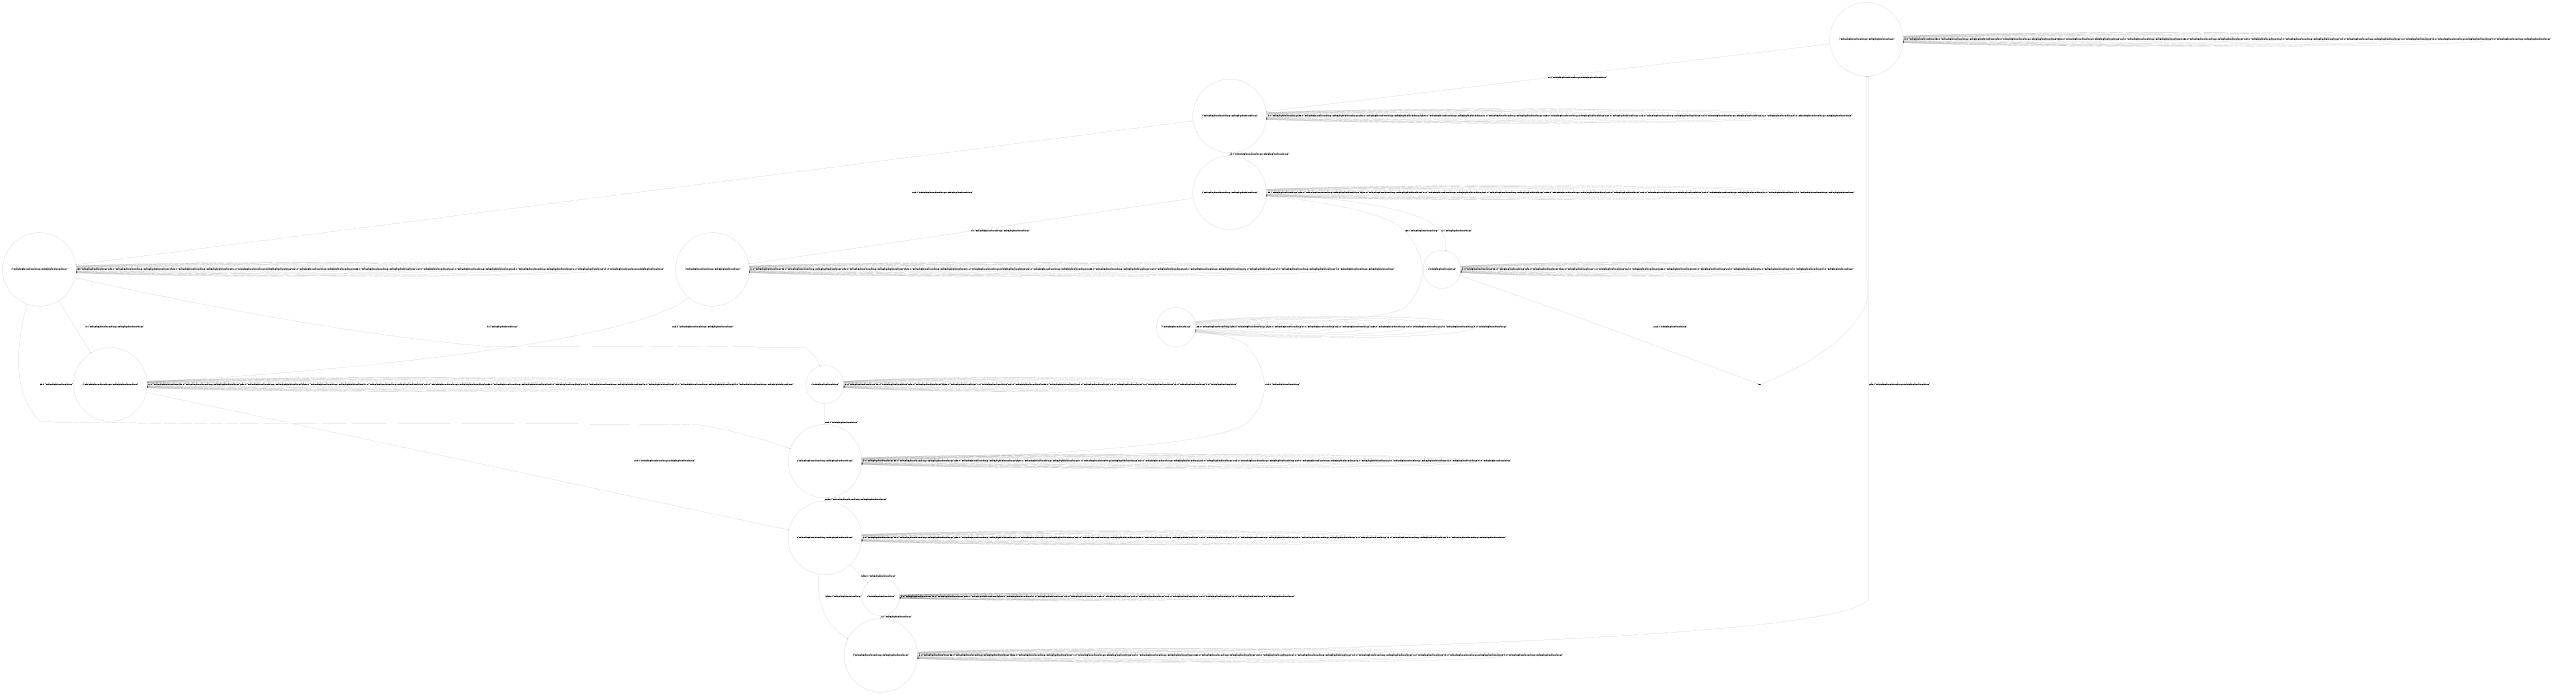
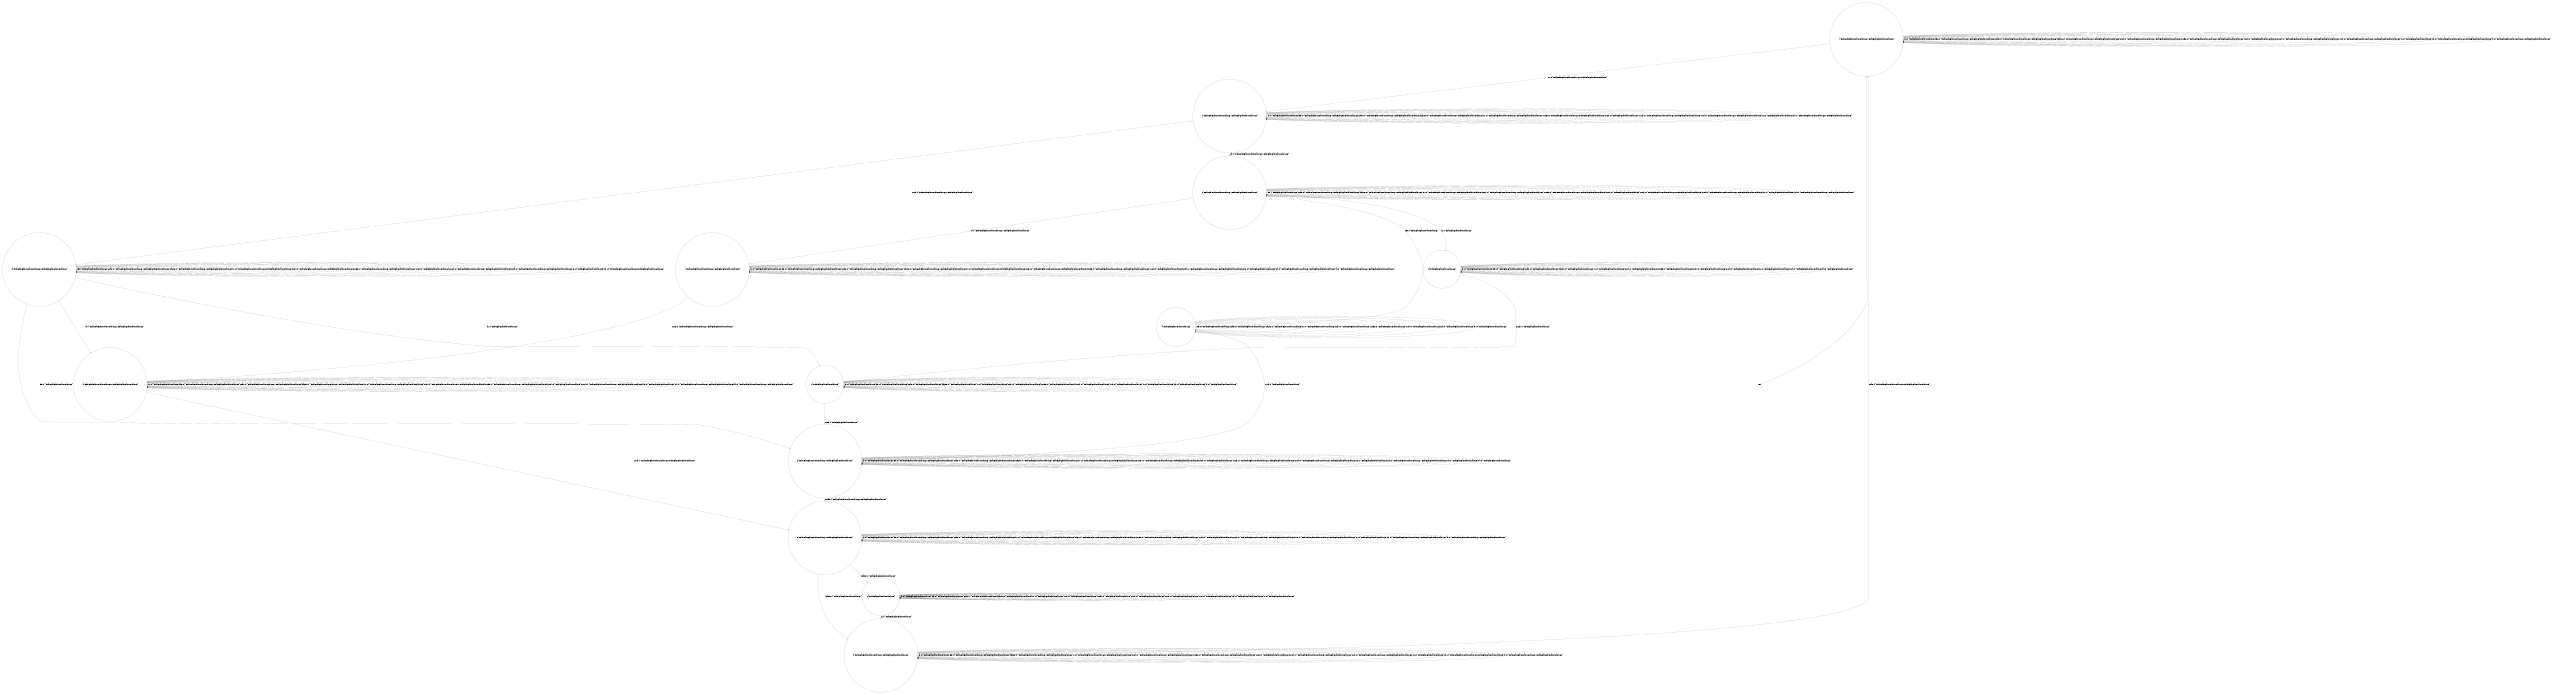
edge "10@[((EUR and TEA and CAP and TON and not DOL and not COF))]" -> "__not0": now "10@[((EUR and TEA and CAP and TON and not DOL and not COF))]" -> "11@[((EUR and TEA and CAP and TON and not DOL and not COF))]"
